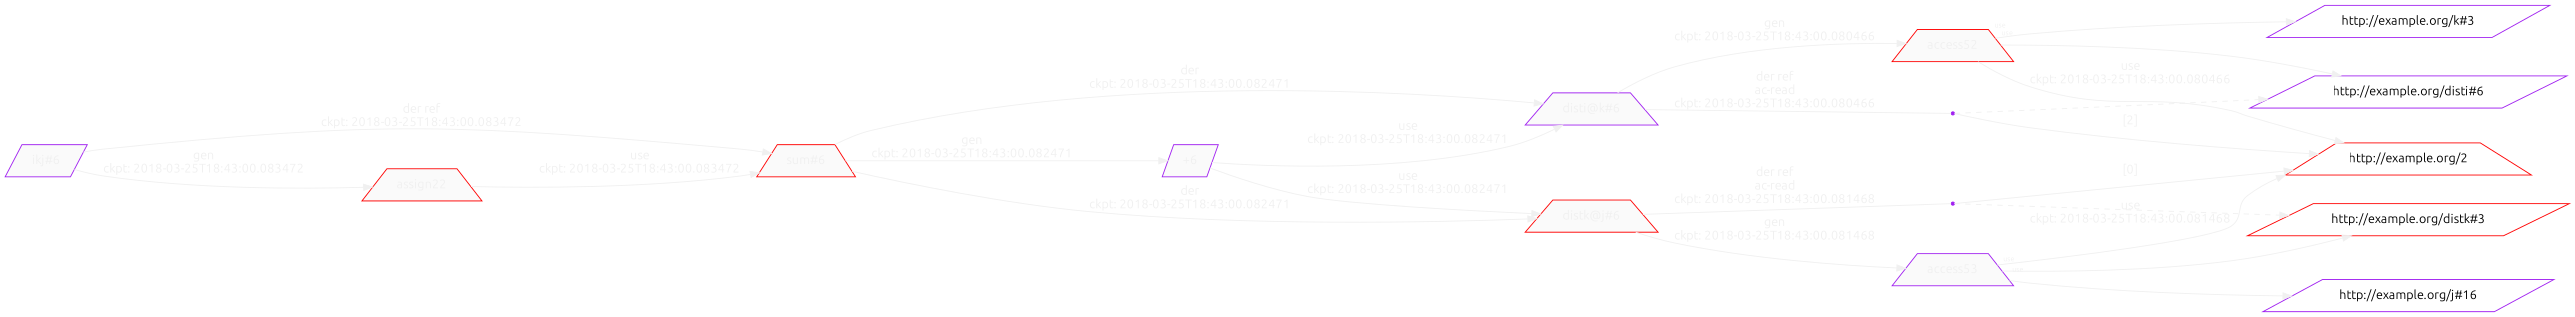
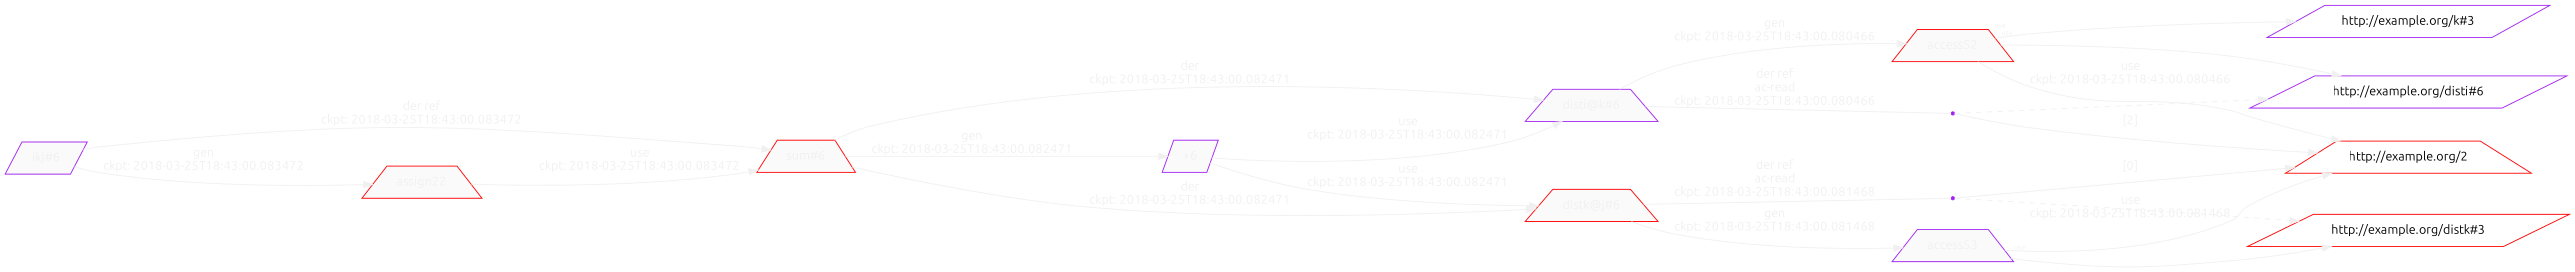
node "http://example.org/j#16": removed
